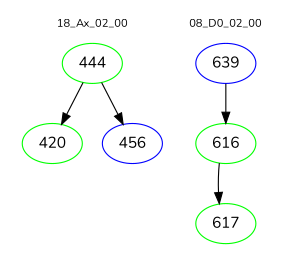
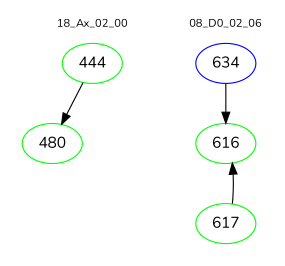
cluster "08_D0_02_00": label "08_D0_02_00" -> "08_D0_02_06"
node "639": label "639" -> "634"
node "420": label "420" -> "480"
node "456": removed
edge "616" -> "617": reversed
